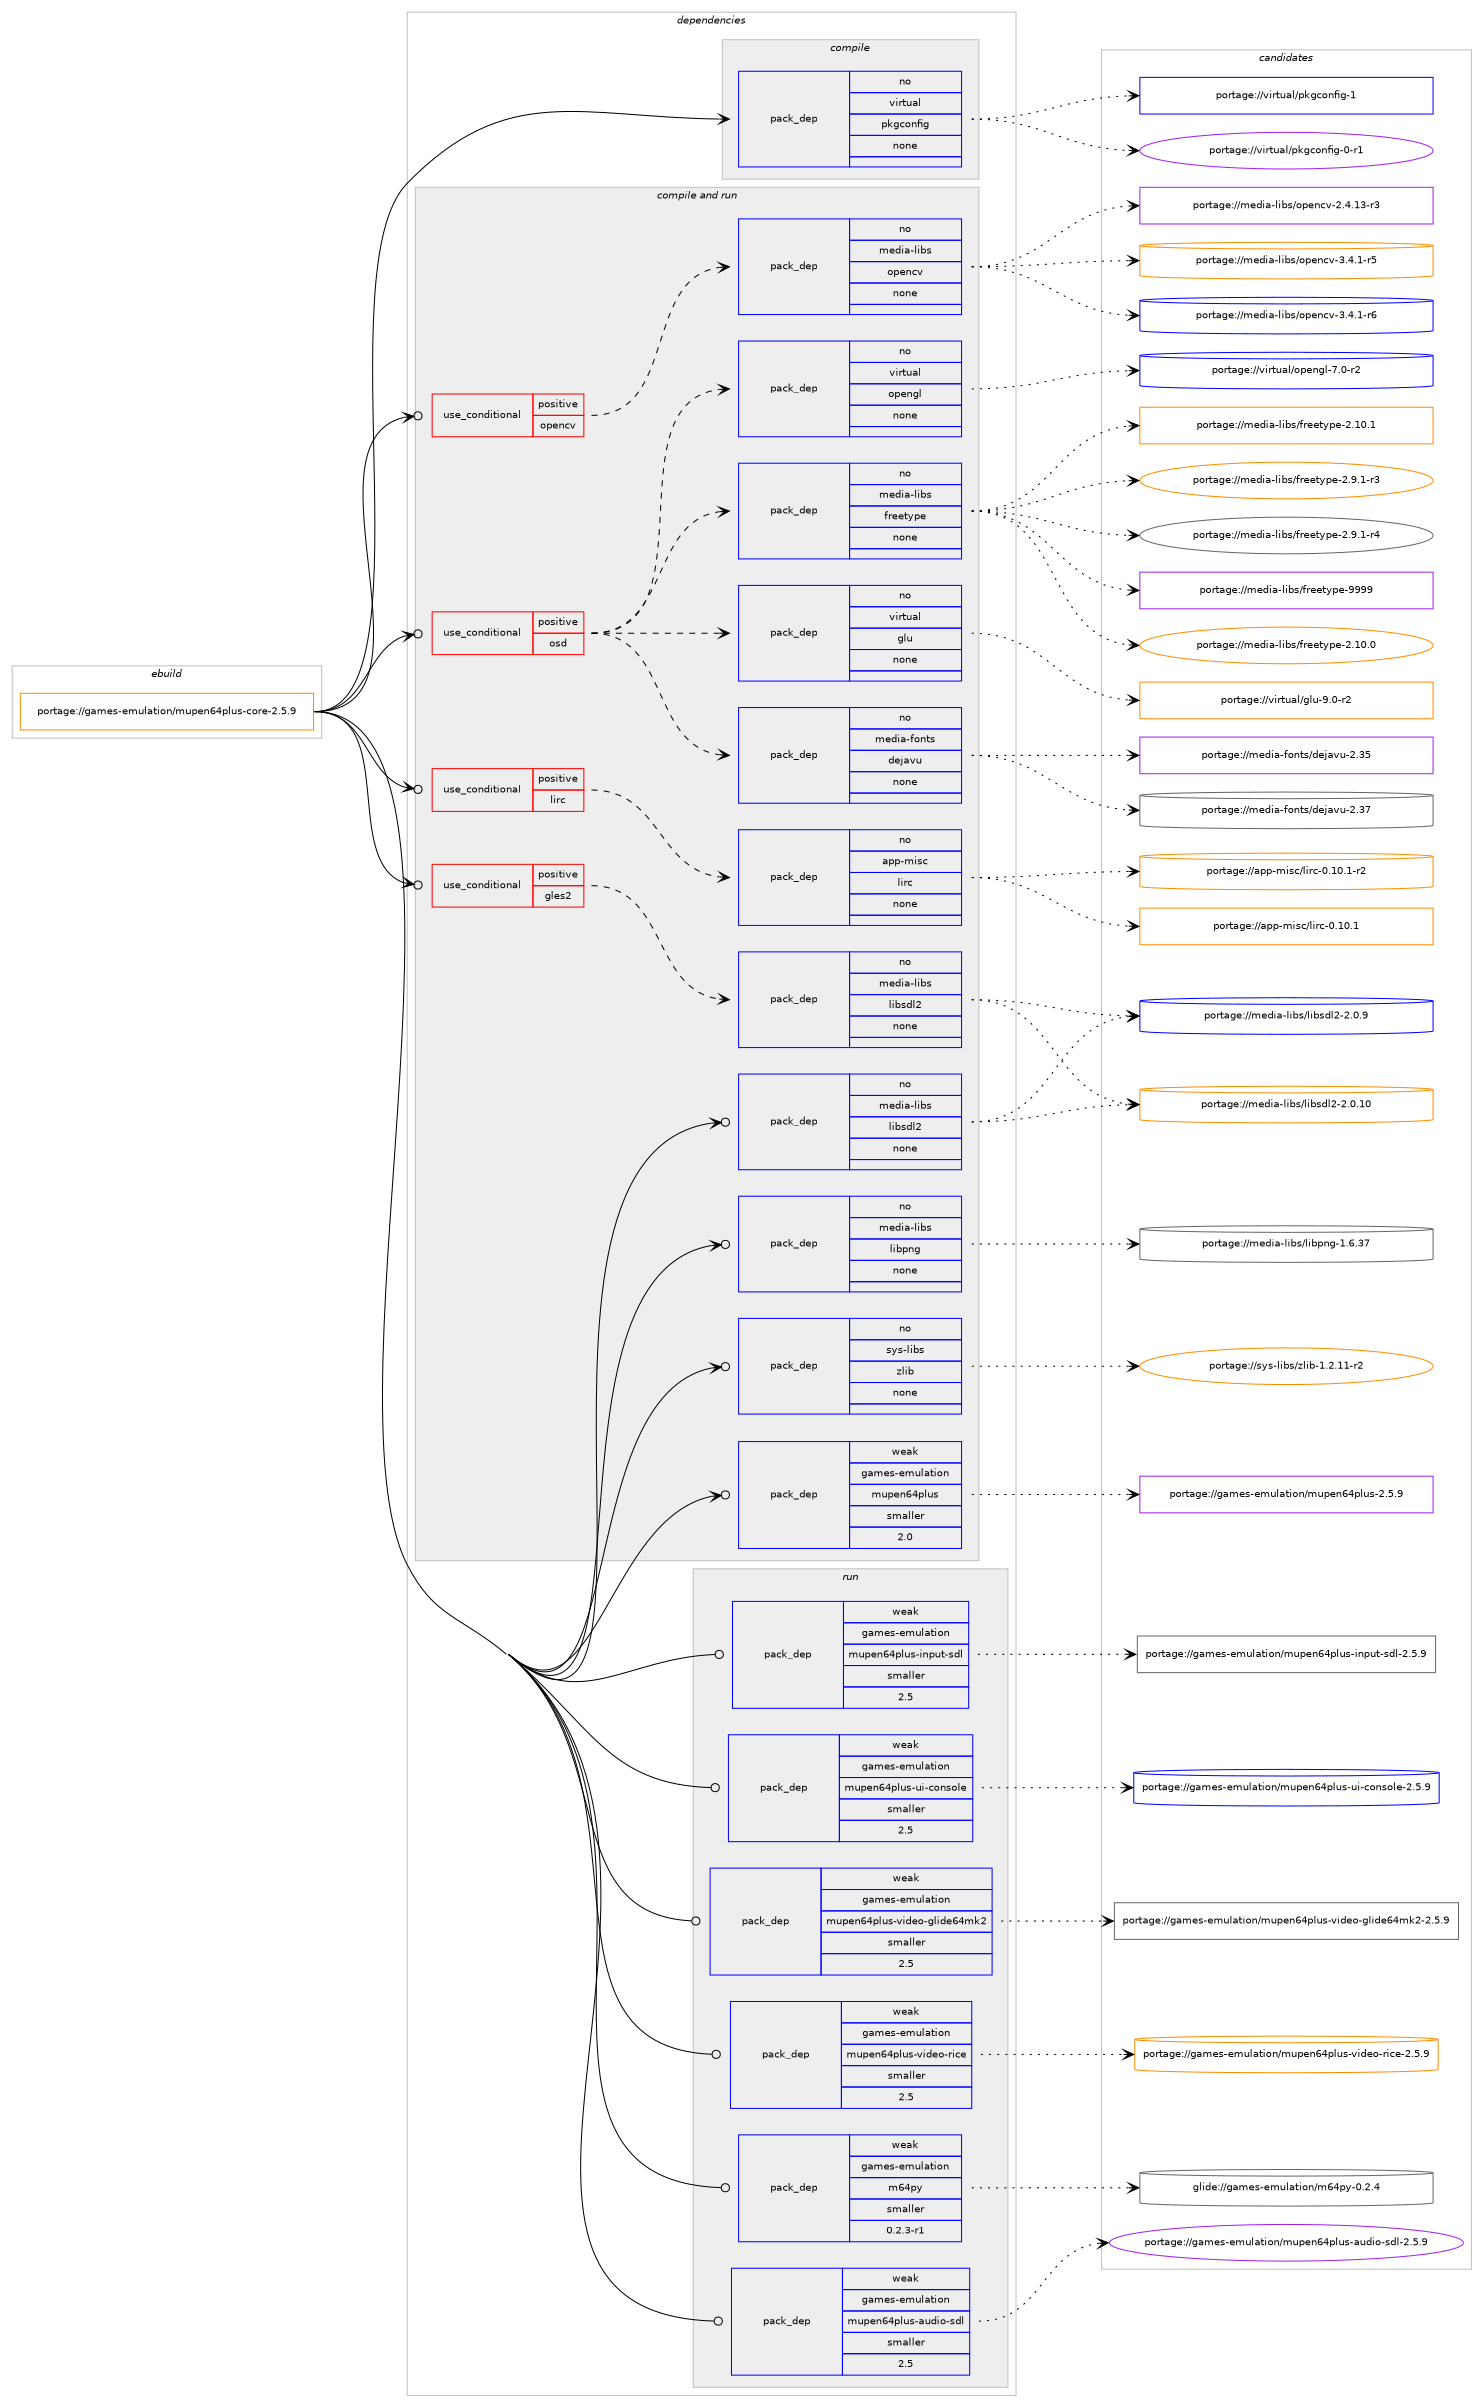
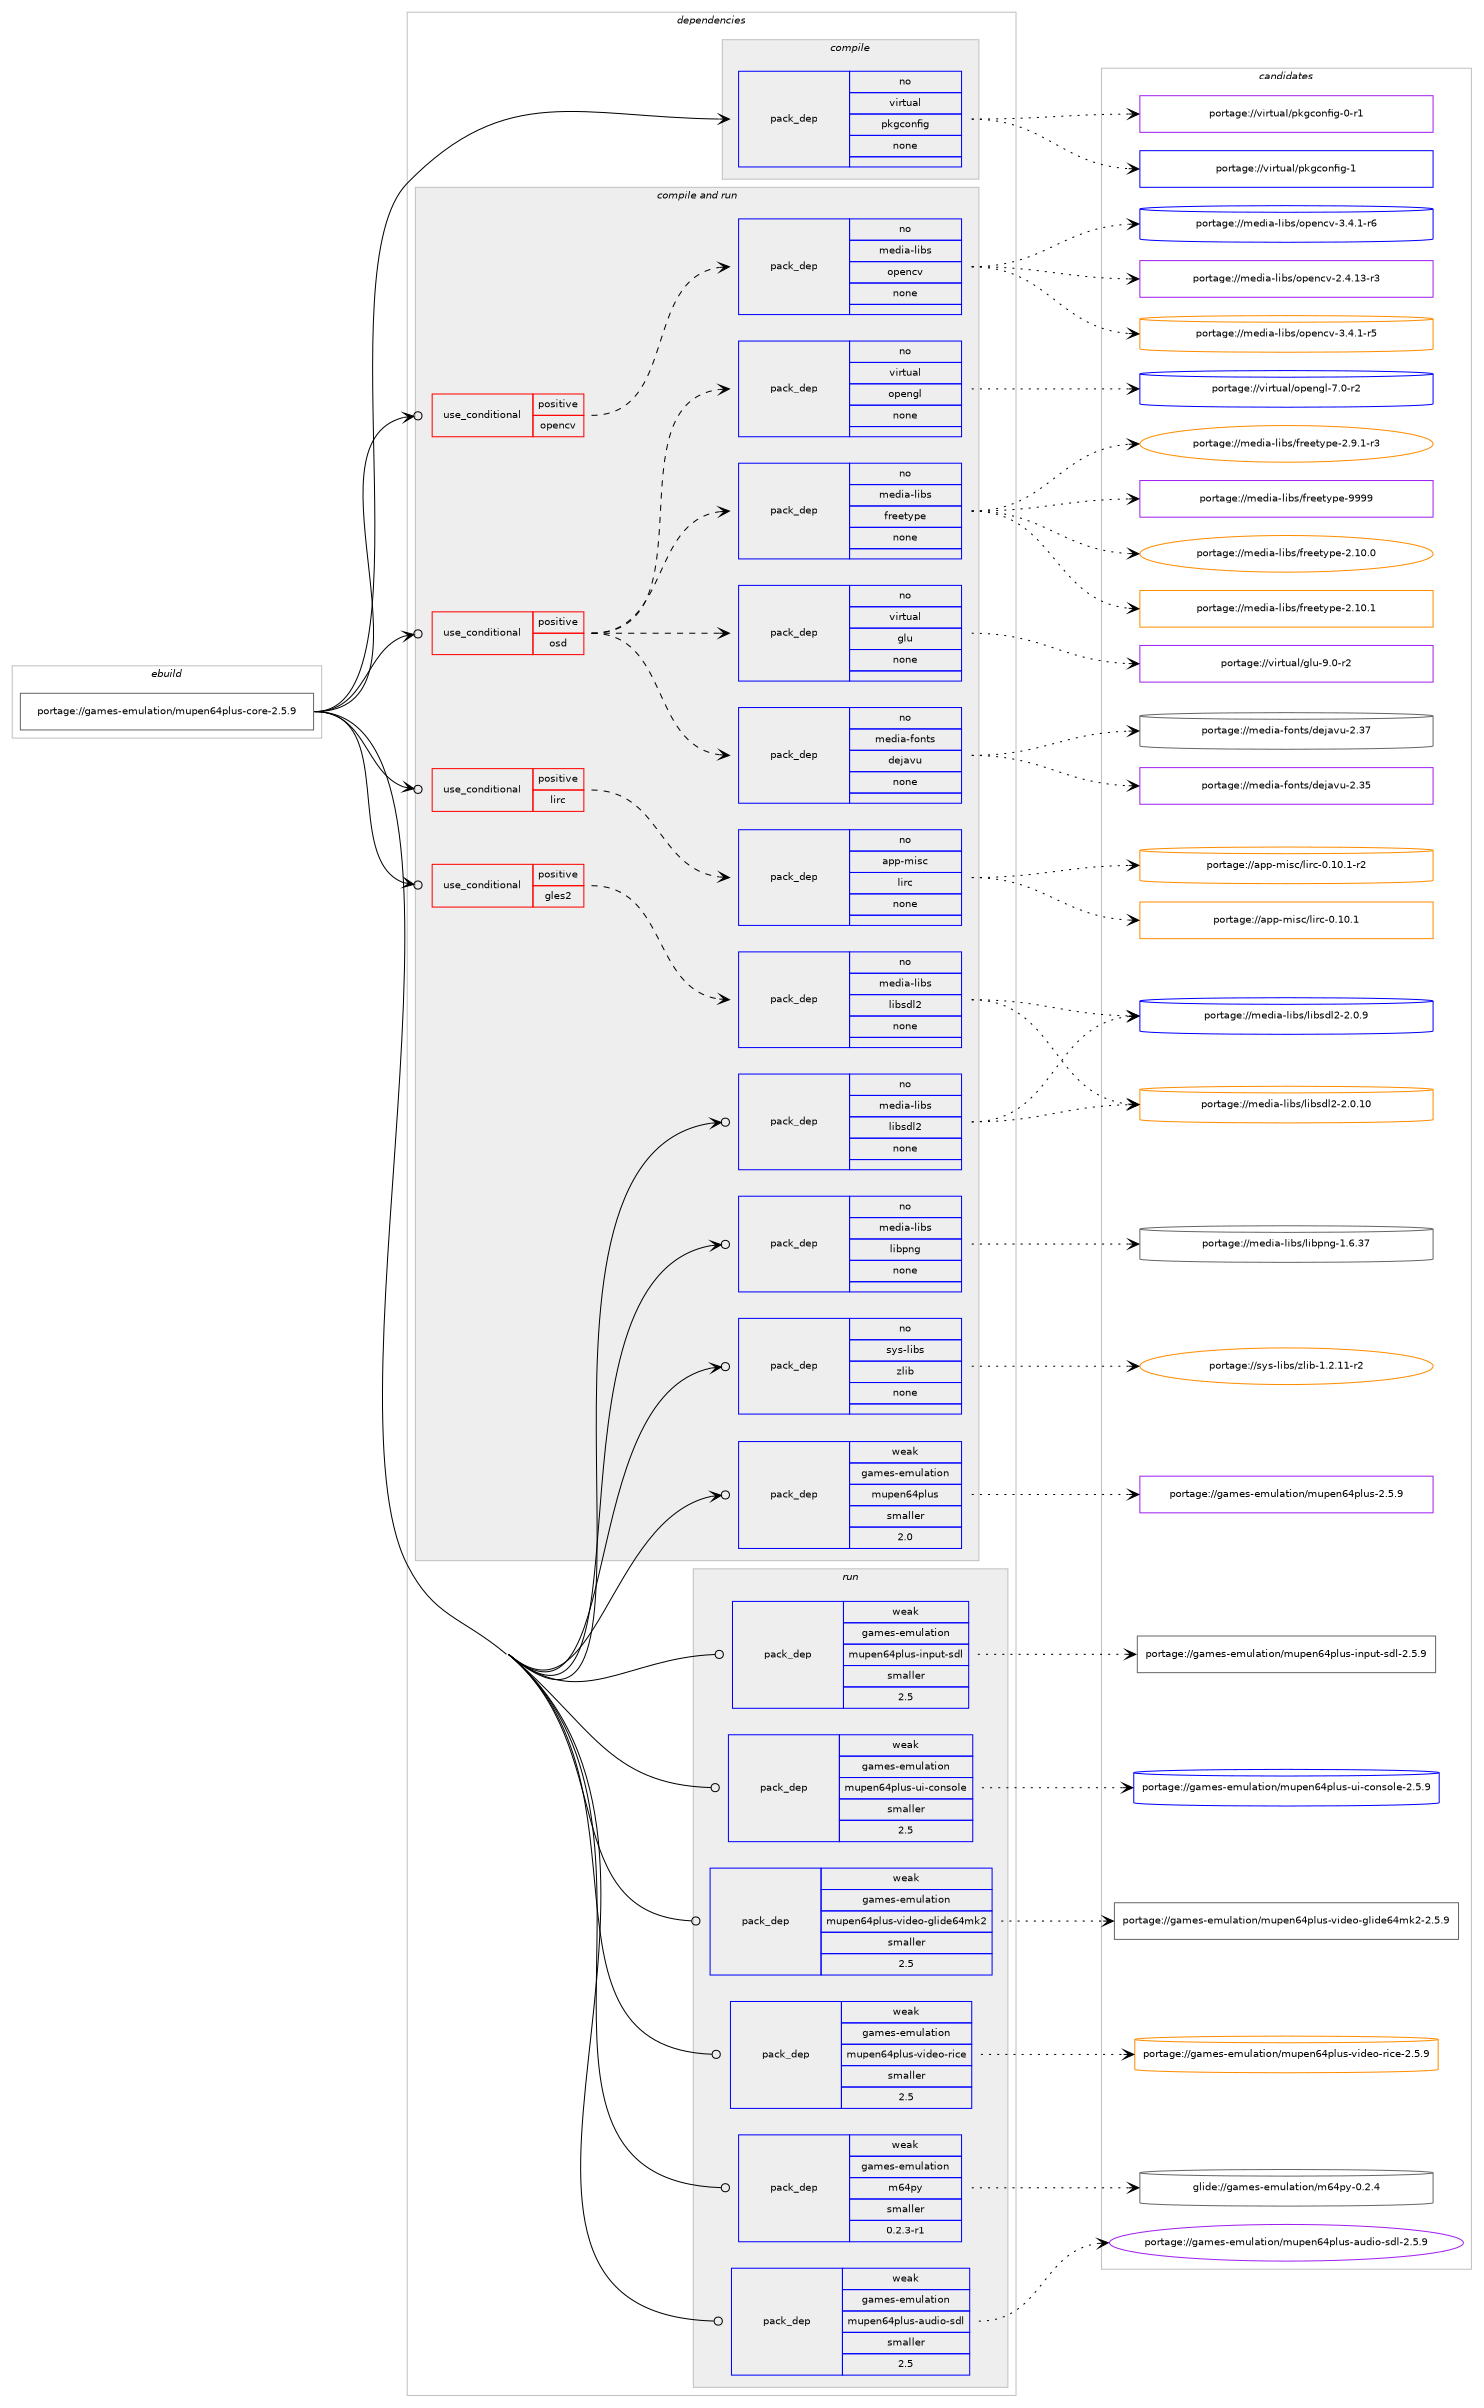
node "portage://virtual/pkgconfig-0-r1": shape ellipse -> box
node "portage://media-libs/freetype-2.9.1-r4": removed
node "portage://virtual/glu-9.0-r2": color darkorange -> purple
node "portage://games-emulation/mupen64plus-core-2.5.9": color darkorange -> gray40
